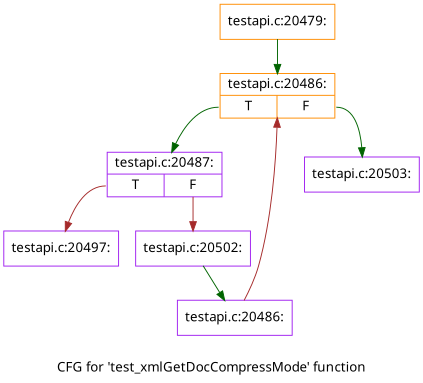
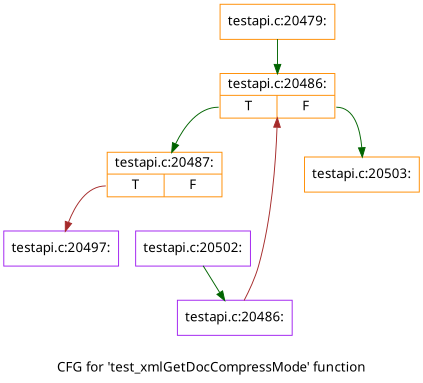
node "testapi.c:20487:": color purple -> darkorange
node "testapi.c:20503:": color purple -> darkorange
edge "testapi.c:20487:" -> "testapi.c:20502:": removed
